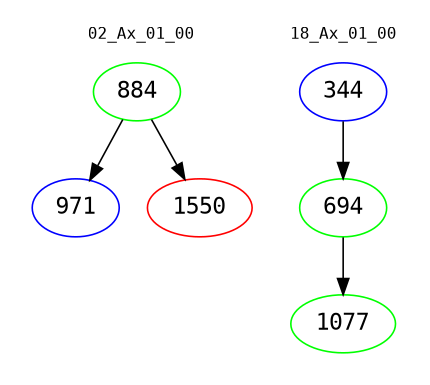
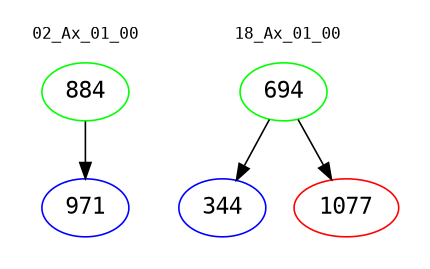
edge "344" -> "694": reversed
node "1550": removed
node "1077": color green -> red
